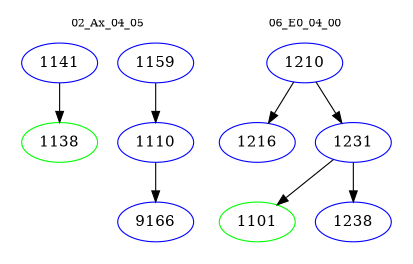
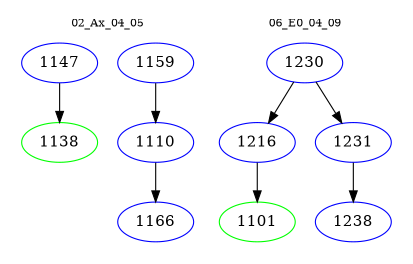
cluster "06_E0_04_00": label "06_E0_04_00" -> "06_E0_04_09"
node "1141": label "1141" -> "1147"
node "1210": label "1210" -> "1230"
edge "1231" -> "1101": now "1216" -> "1101"
node "9166": label "9166" -> "1166"
